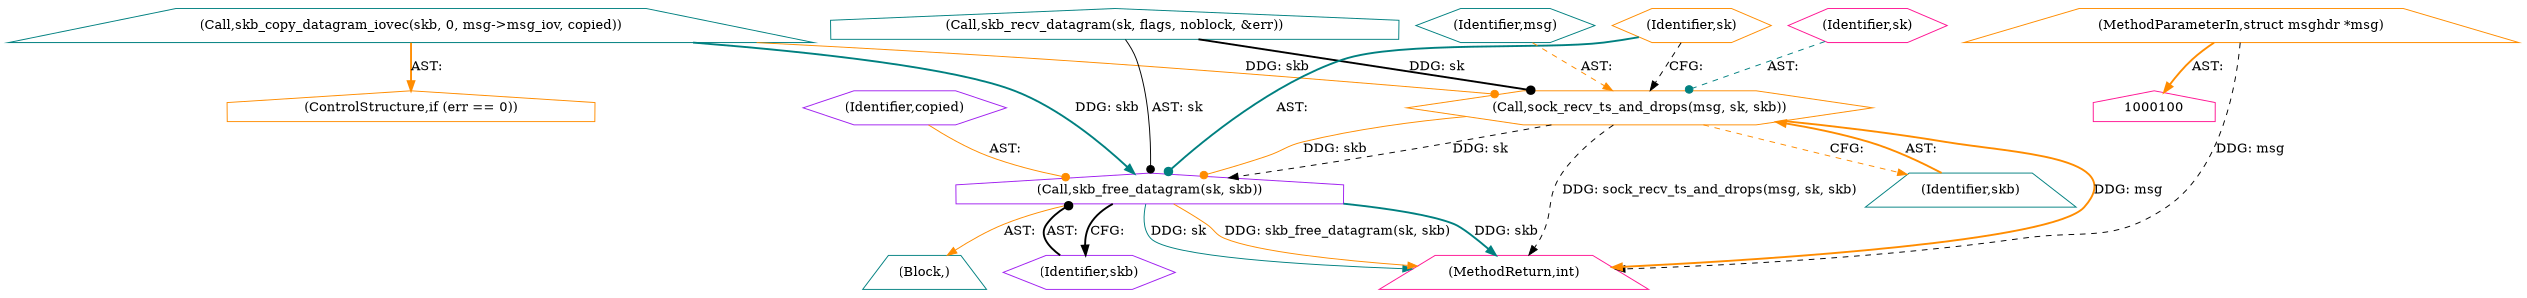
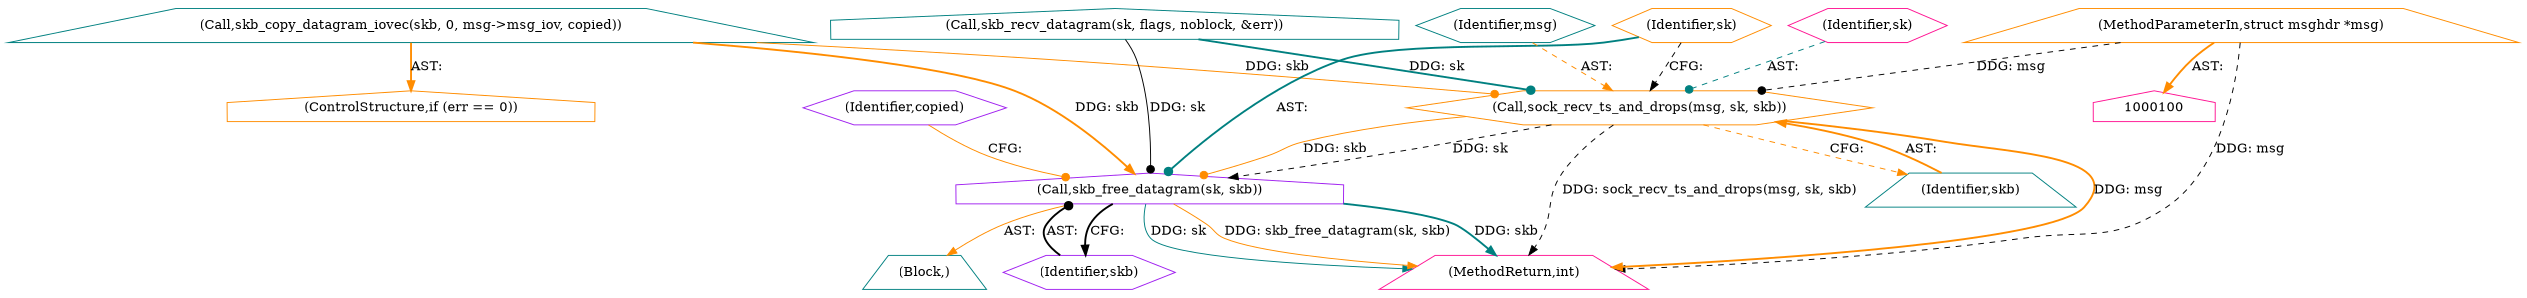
edge "(Call,skb_recv_datagram(sk, flags, noblock, &err))" -> "(Call,sock_recv_ts_and_drops(msg, sk, skb))": color black -> teal
edge "(MethodParameterIn,struct msghdr *msg)" -> "(Call,sock_recv_ts_and_drops(msg, sk, skb))": added, label "DDG: msg"
edge "(Call,skb_copy_datagram_iovec(skb, 0, msg->msg_iov, copied))" -> "(Call,skb_free_datagram(sk, skb))": color teal -> darkorange
edge "(Call,skb_recv_datagram(sk, flags, noblock, &err))" -> "(Call,skb_free_datagram(sk, skb))": label "AST: sk" -> "DDG: sk"
edge "(Identifier,copied)" -> "(Call,skb_free_datagram(sk, skb))": label "AST: " -> "CFG: "
